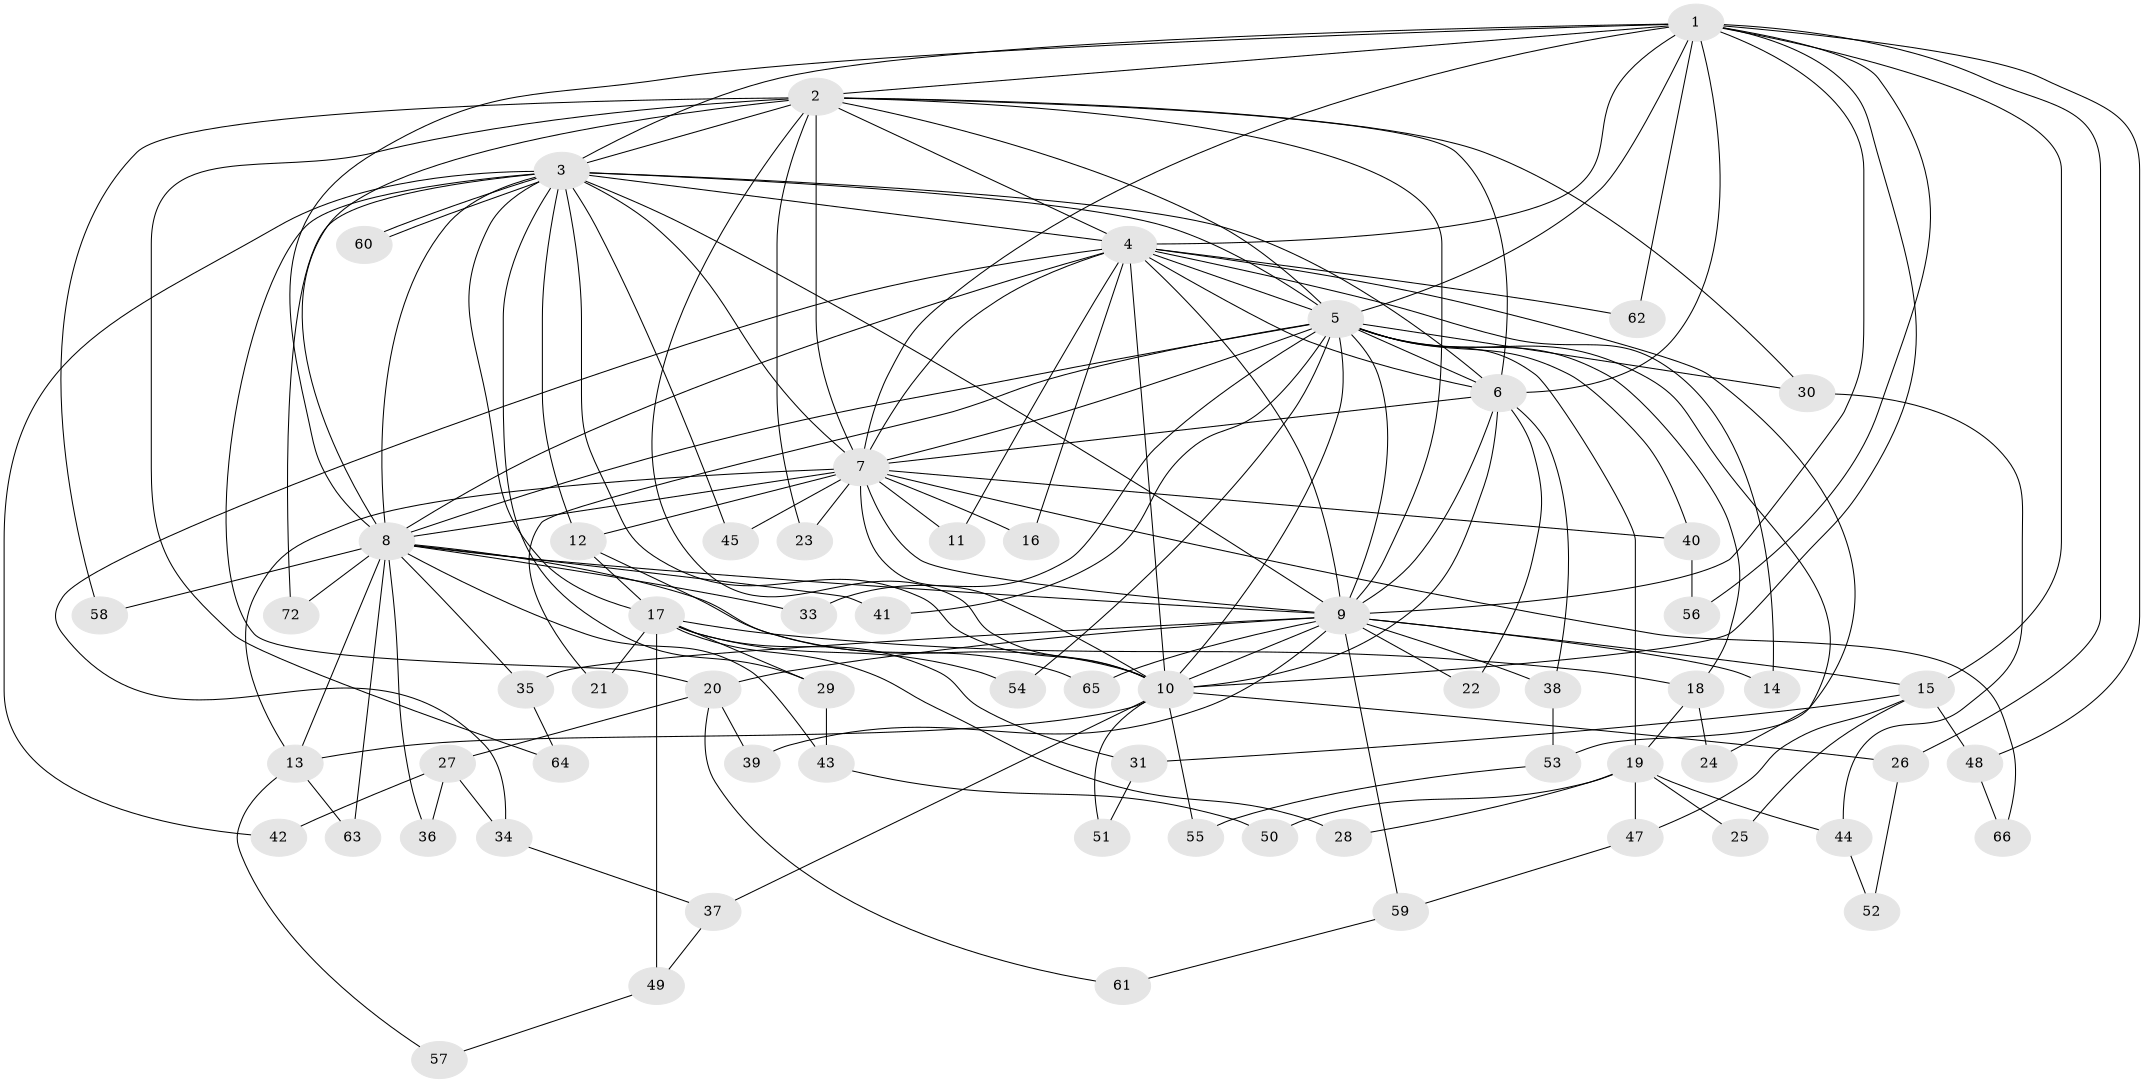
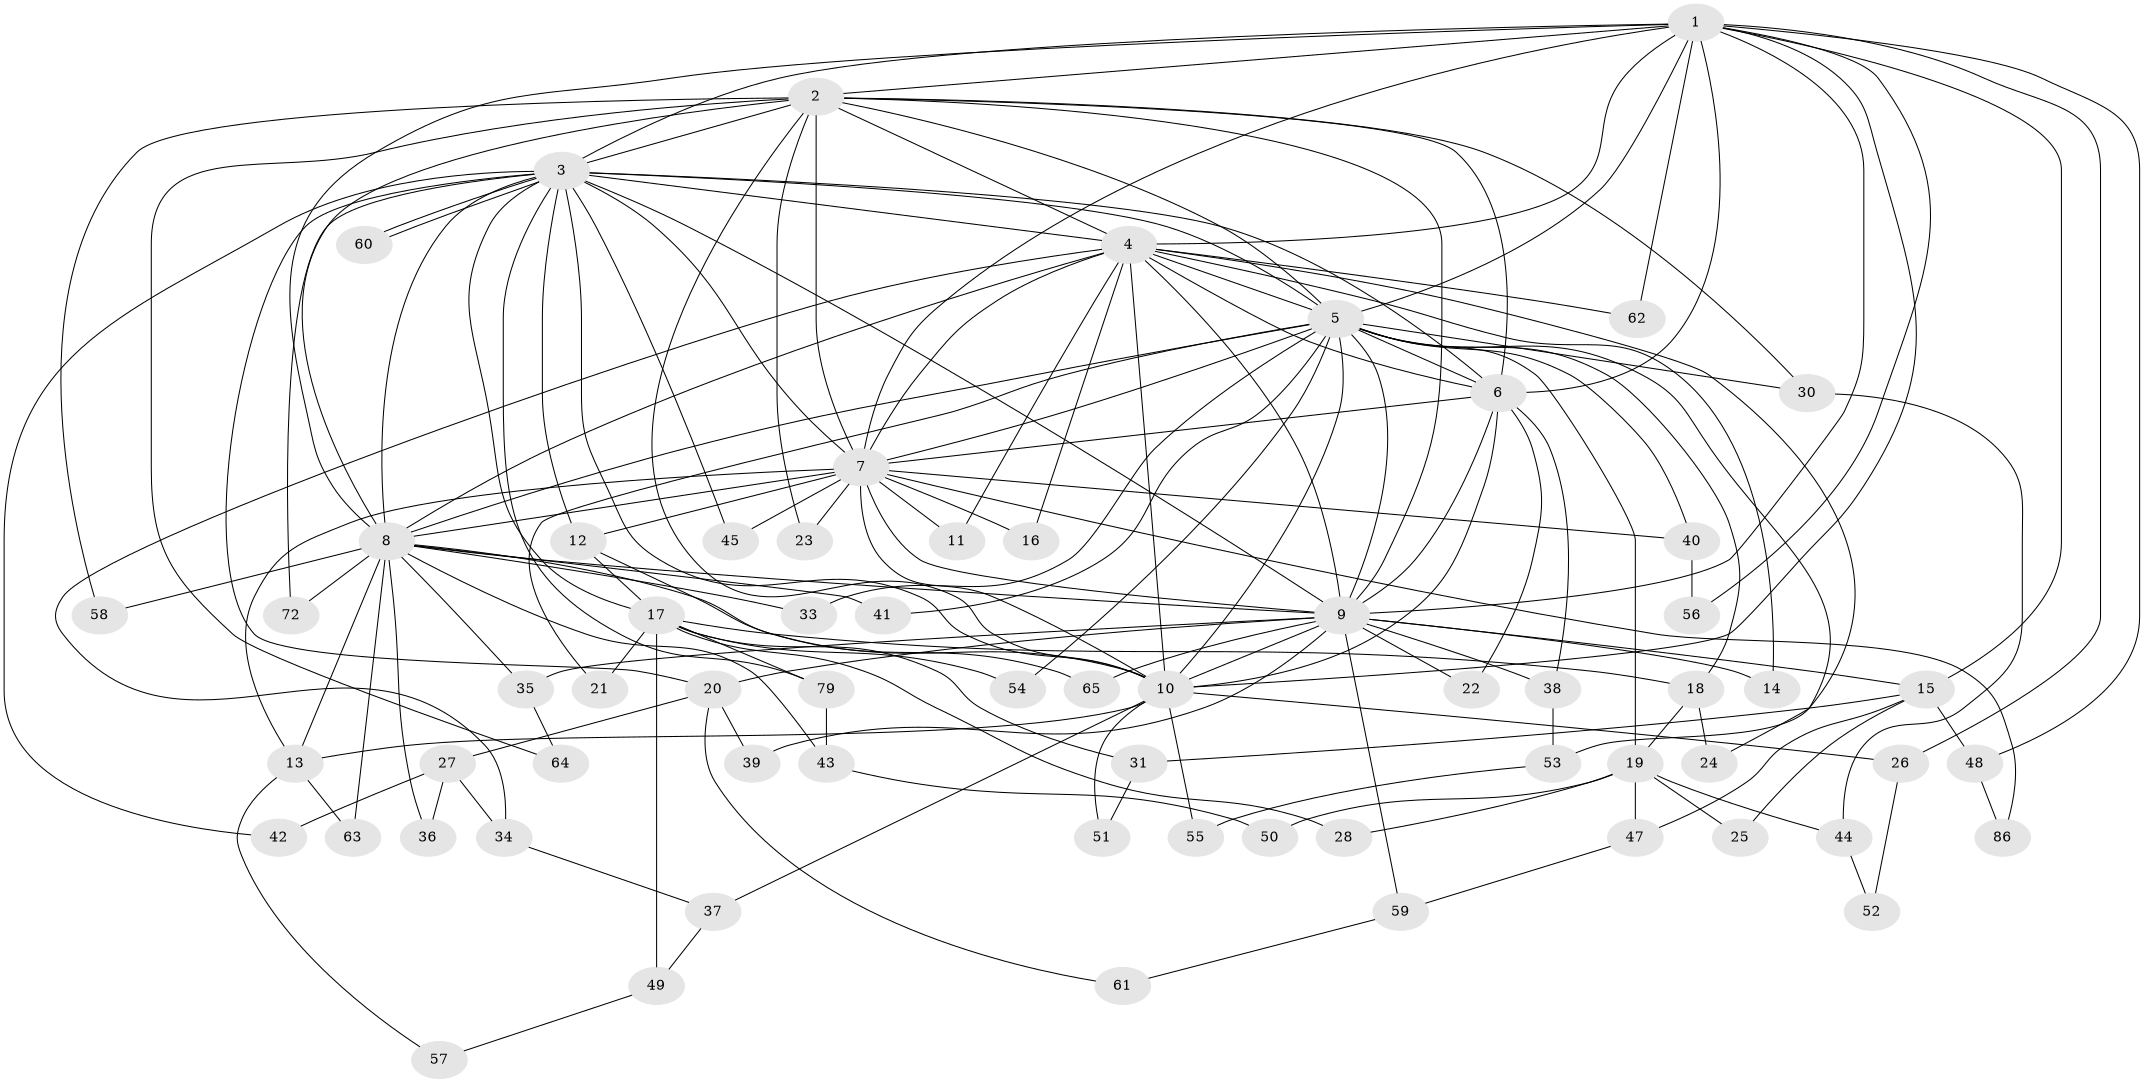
node "29": label "29" -> "79"
node "66": label "66" -> "86"
